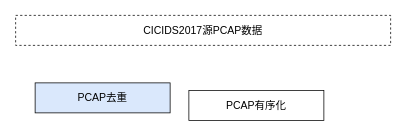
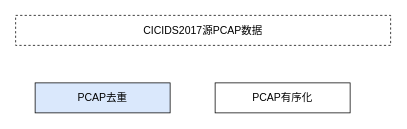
node "PCAP有序化": moved (256, 105) -> (282, 98)
